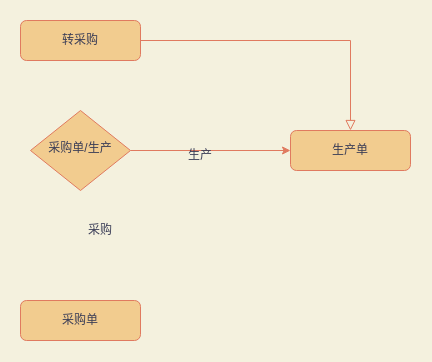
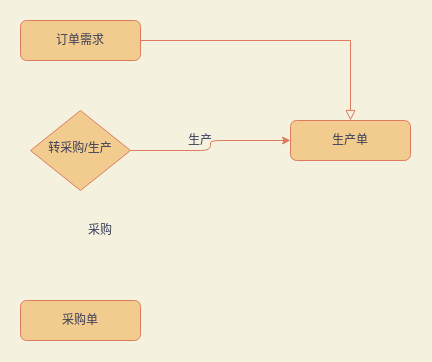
node "转采购": label "转采购" -> "订单需求"
node "采购单/生产": label "采购单/生产" -> "转采购/生产"
node "生产单": moved (351, 151) -> (351, 141)
node "生产": moved (201, 156) -> (201, 141)
